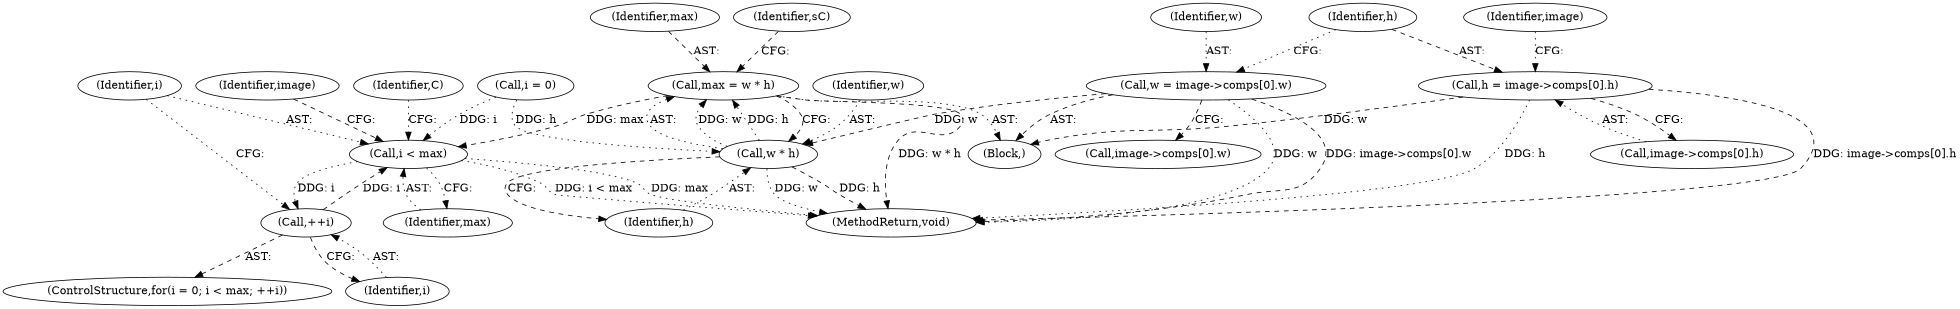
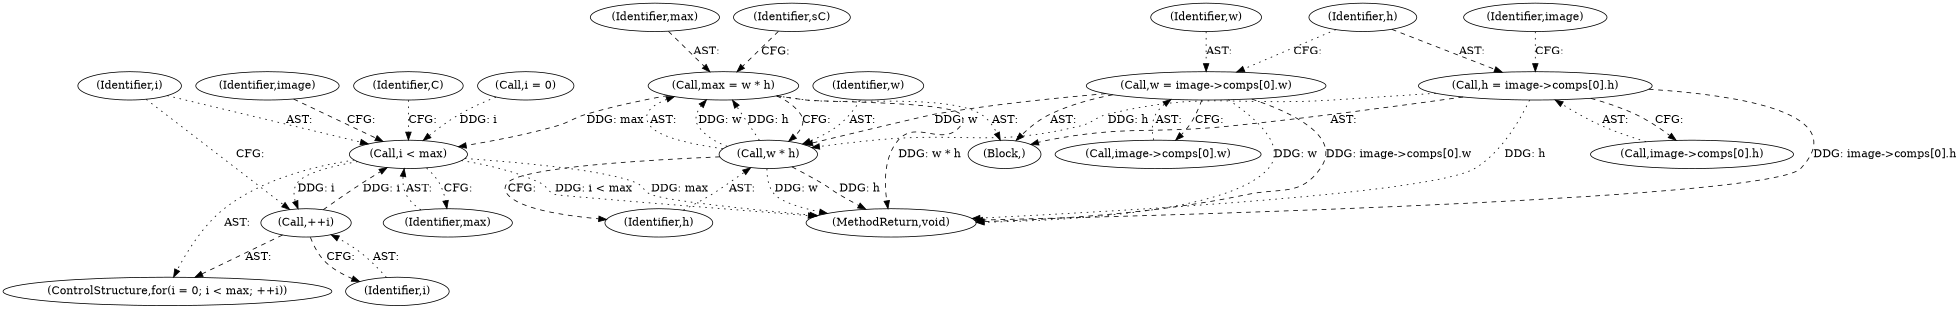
edge "(Call,image->comps[0].w)" -> "(Call,w = image->comps[0].w)": added, label "AST:"
edge "(Call,h = image->comps[0].h)" -> "(Block,)": label "DDG: w" -> "AST: "
edge "(Call,i = 0)" -> "(Call,w * h)": now "(Call,h = image->comps[0].h)" -> "(Call,w * h)"
edge "(Call,i < max)" -> "(ControlStructure,for(i = 0; i < max; ++i))": added, label "AST:"
